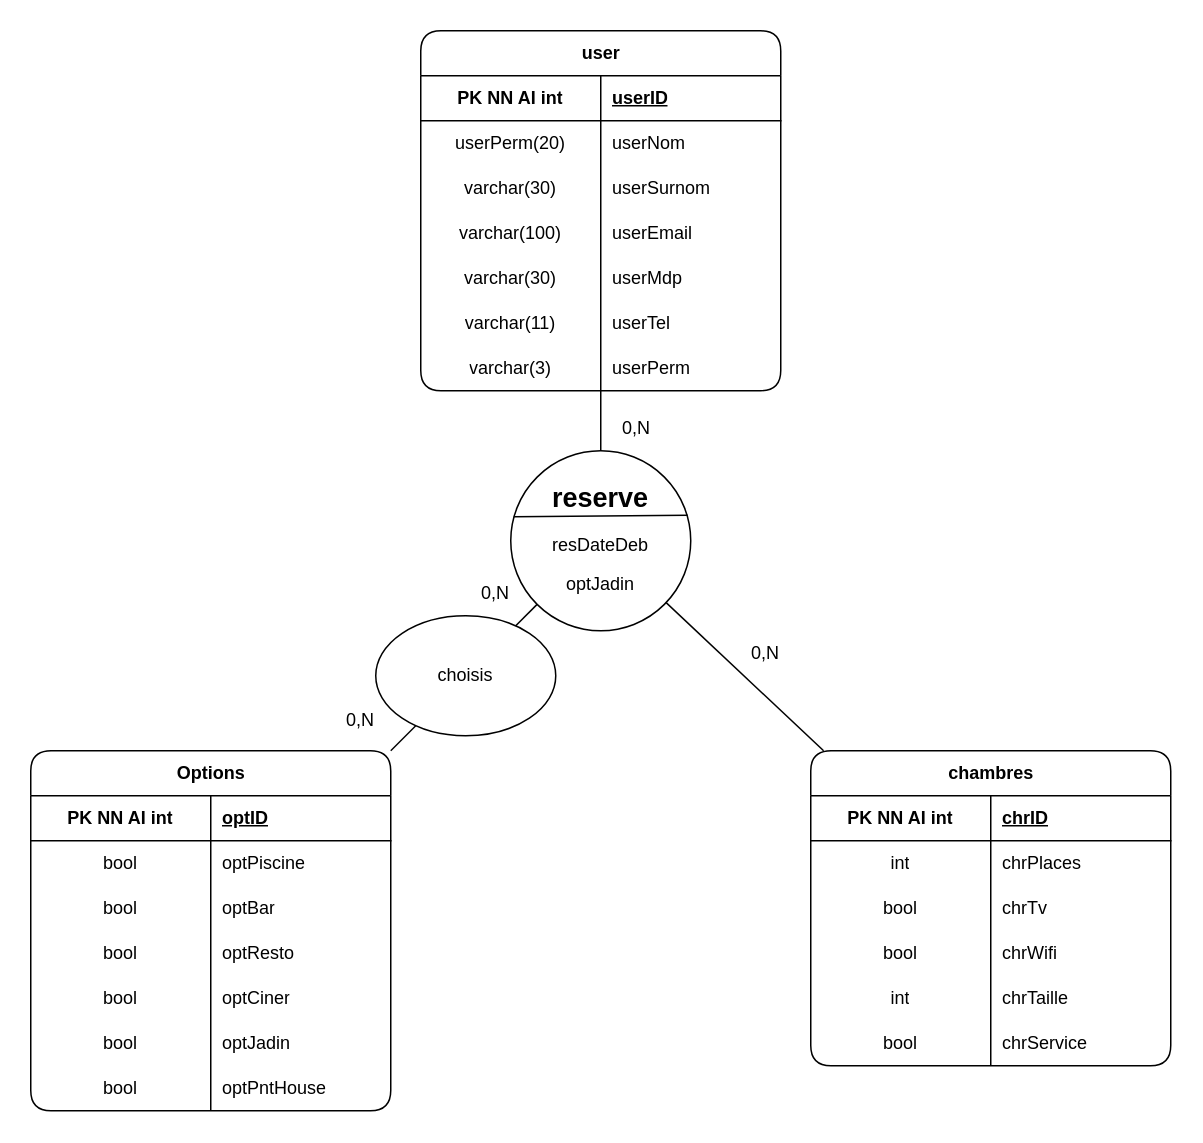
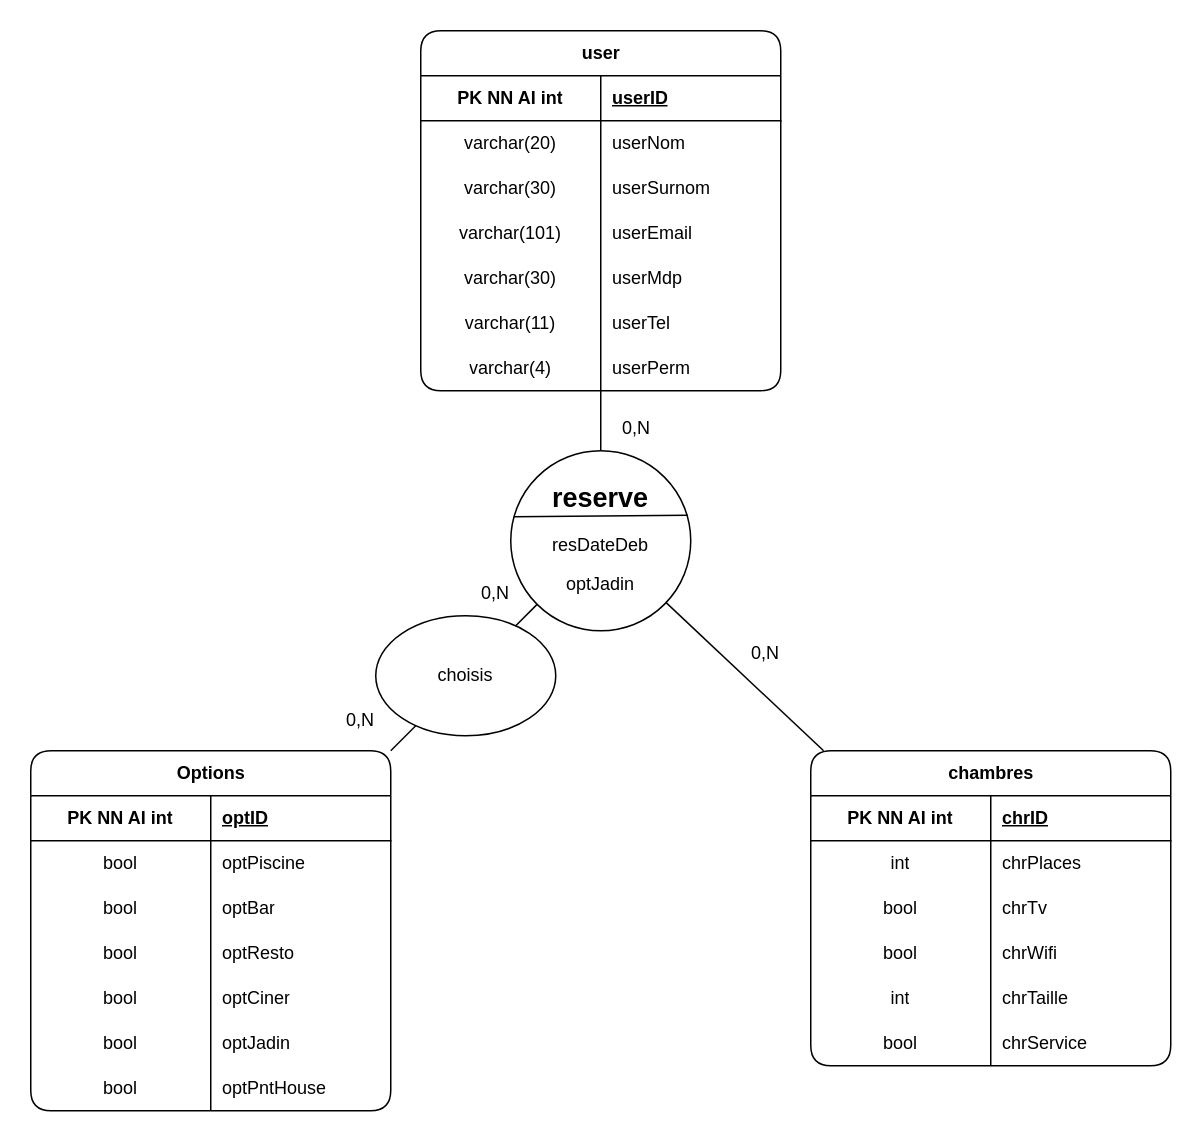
node "userPerm(20)": label "userPerm(20)" -> "varchar(20)"
node "varchar(100)": label "varchar(100)" -> "varchar(101)"
node "varchar(3)": label "varchar(3)" -> "varchar(4)"
